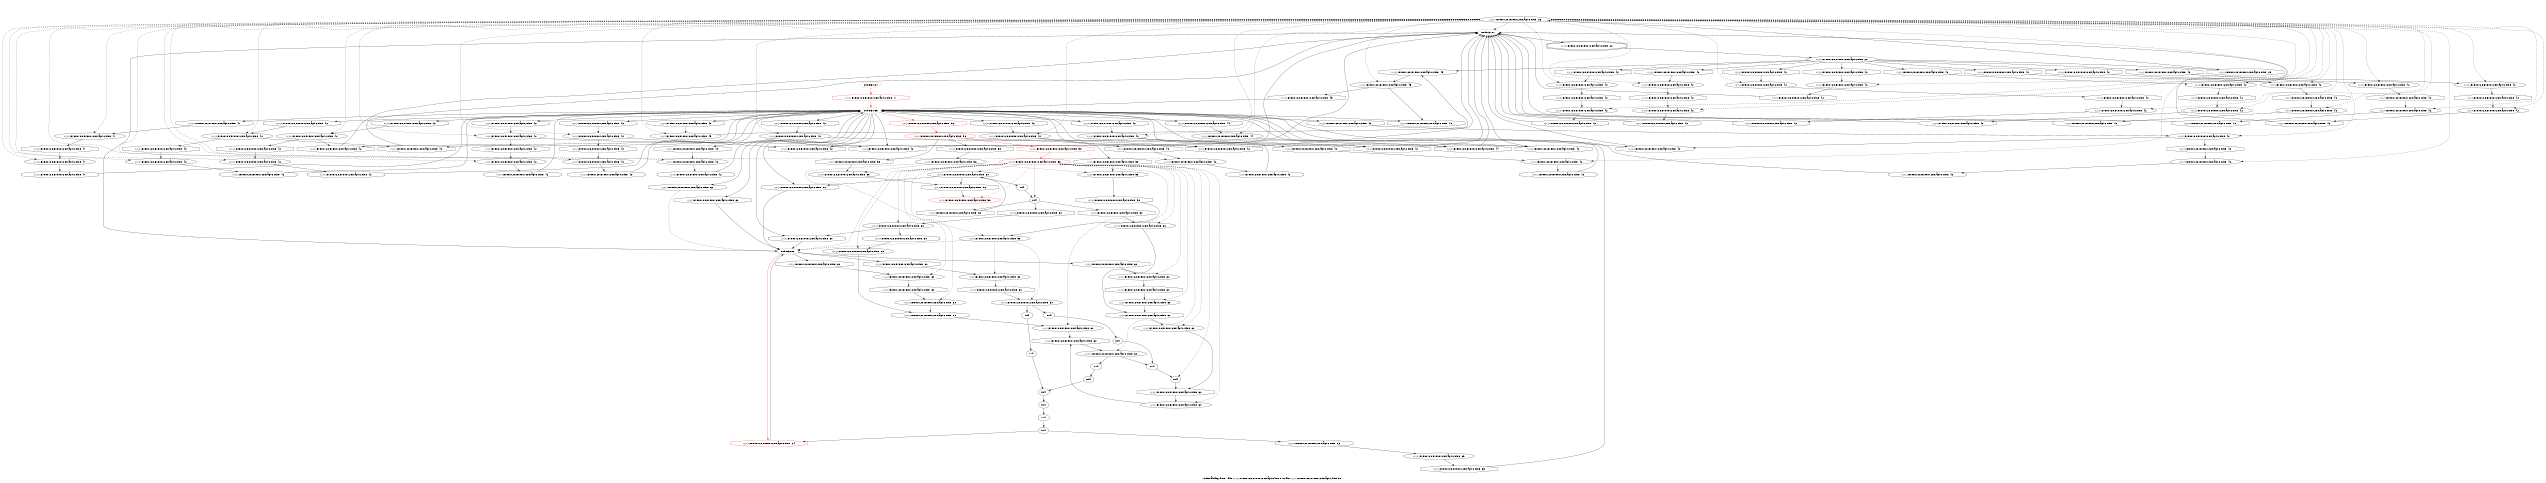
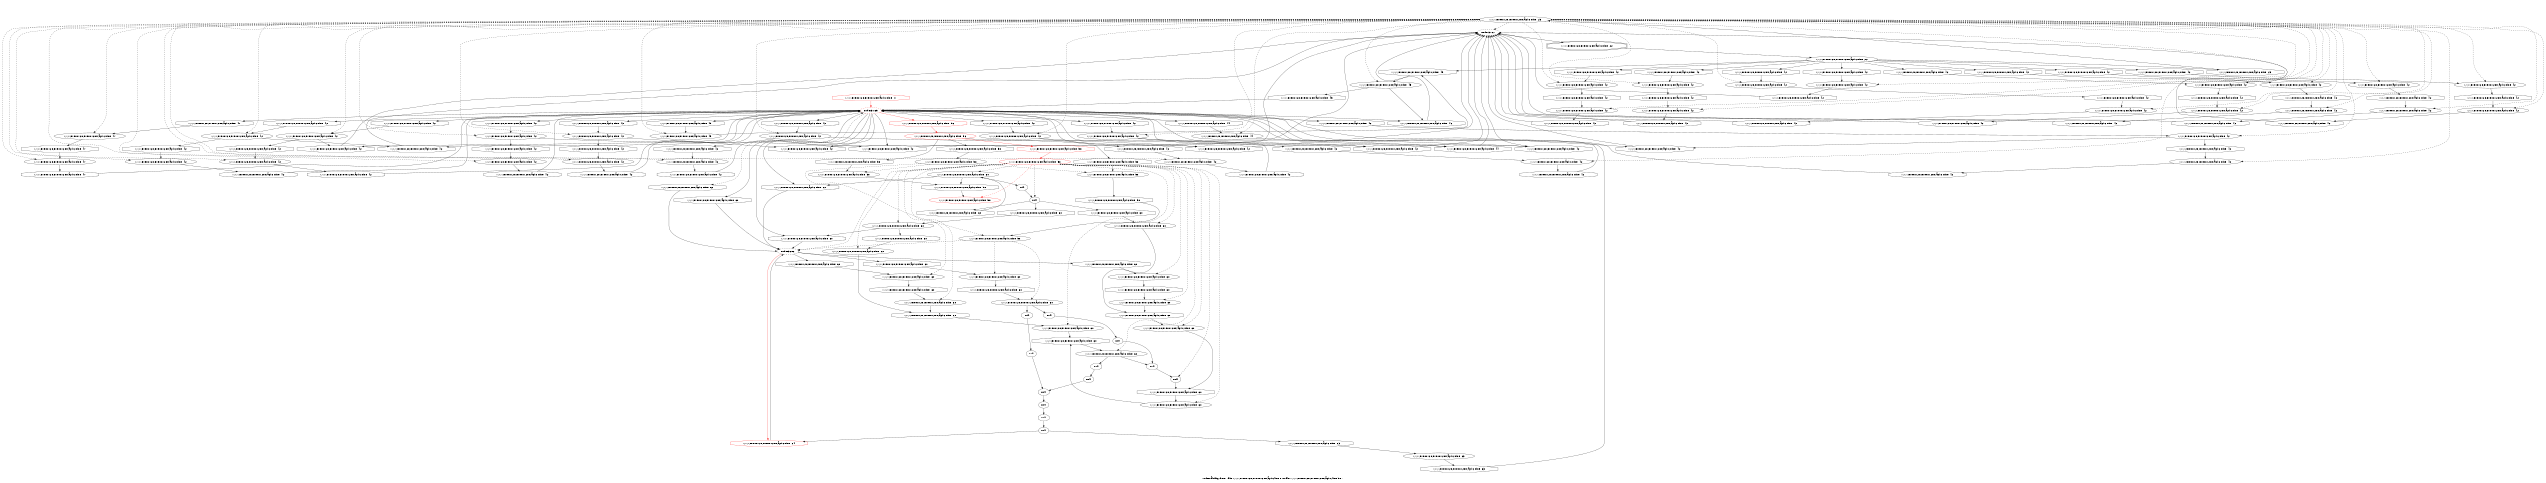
edge "node_3282" -> "node_3167": now "../../../Preon128/Preon128A/api.c Line  46" -> "node_3167"
node "node_3164": removed
edge "node_3165" -> "../../../Preon128/Preon128A/api.c Line  62": style solid -> dashed
edge "../../../Preon128/Preon128A/api.c Line  62" -> "node_3282": style dashed -> solid
